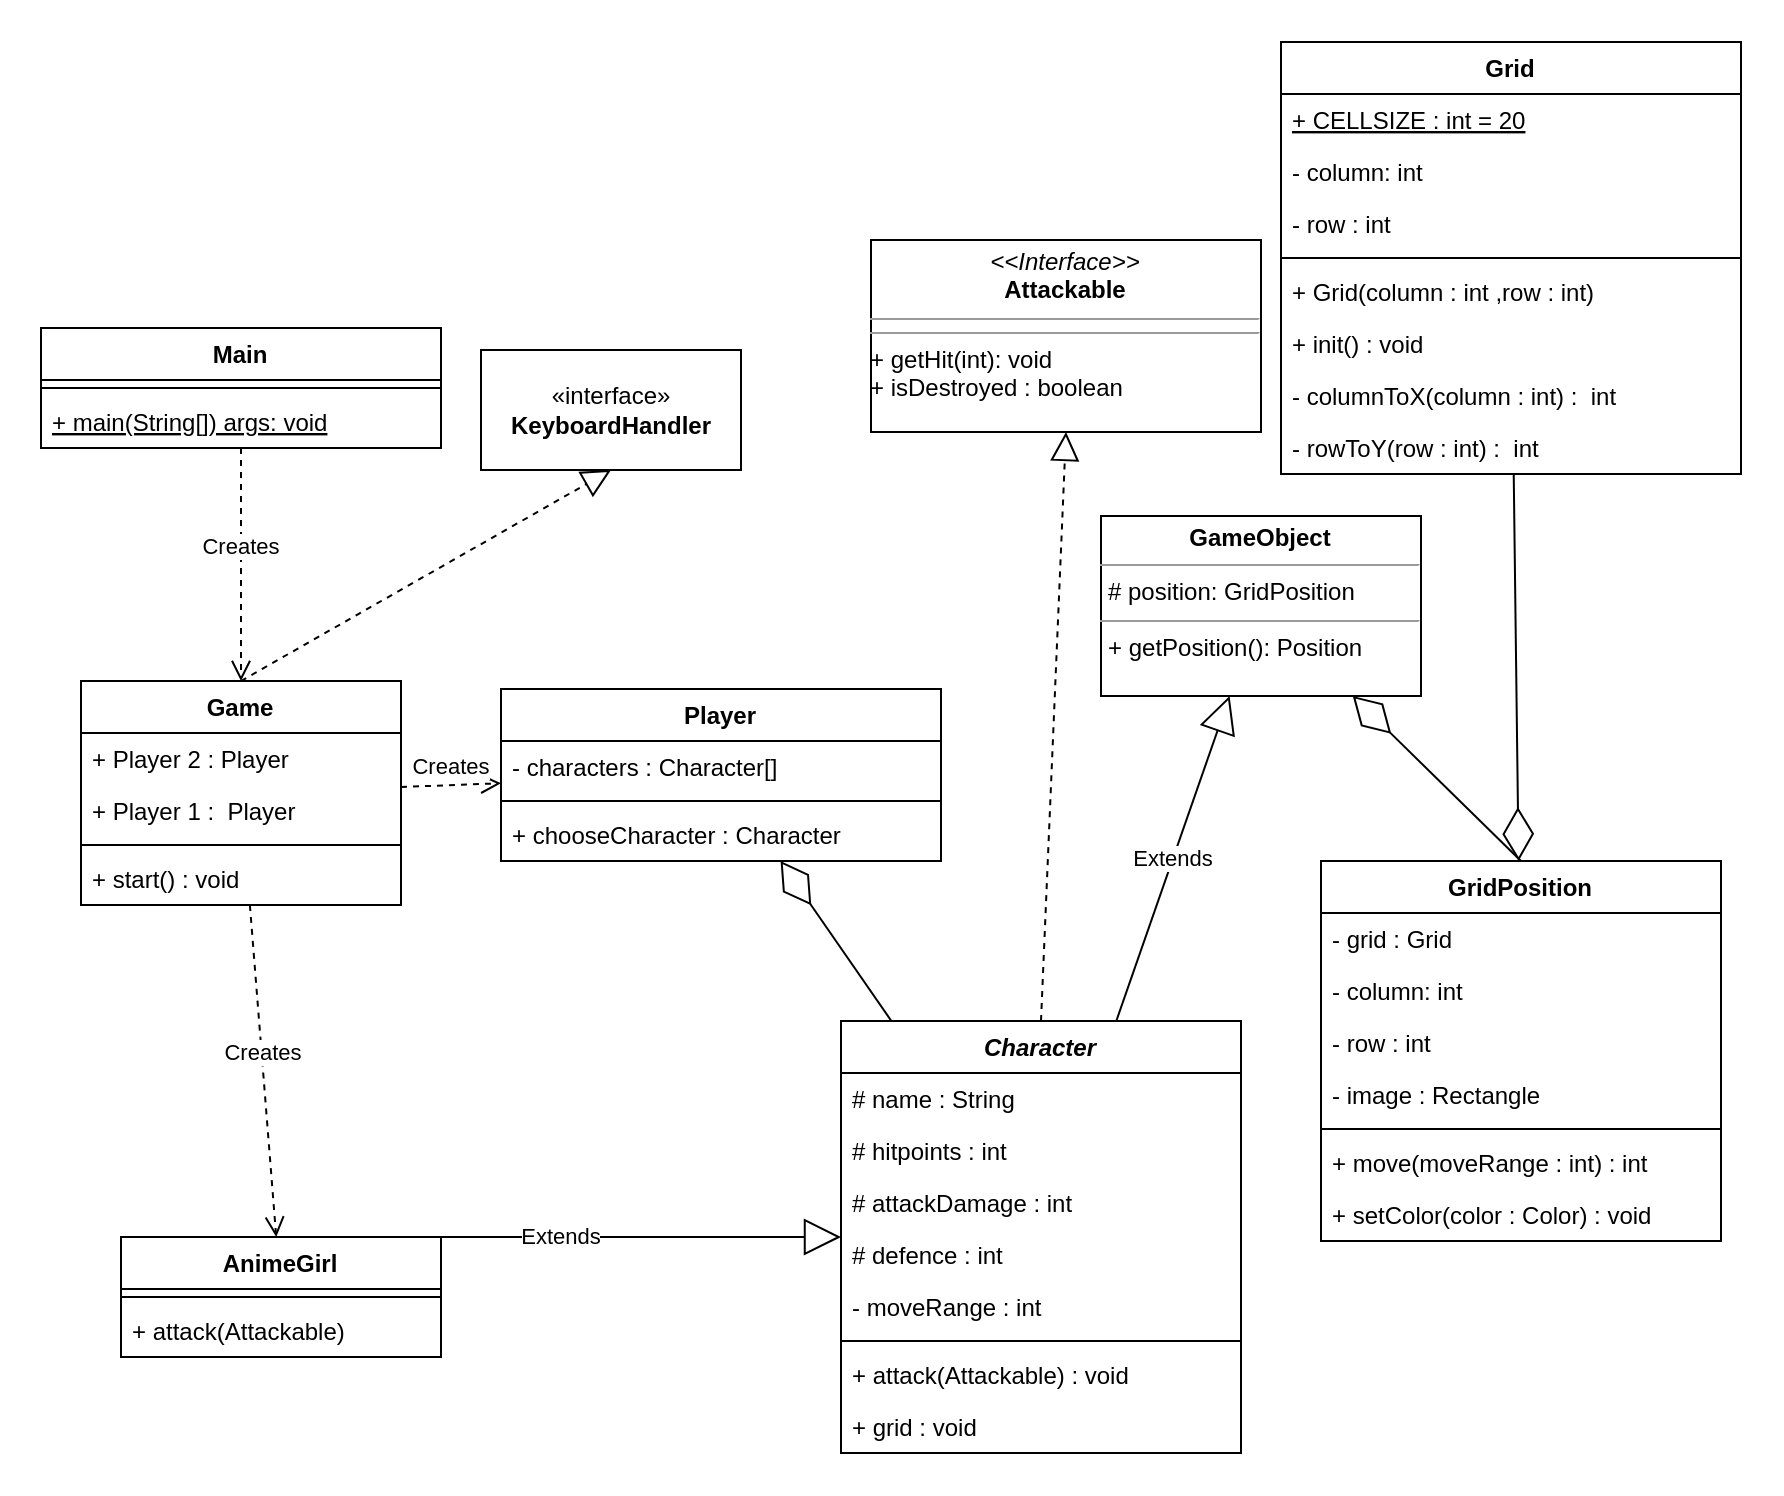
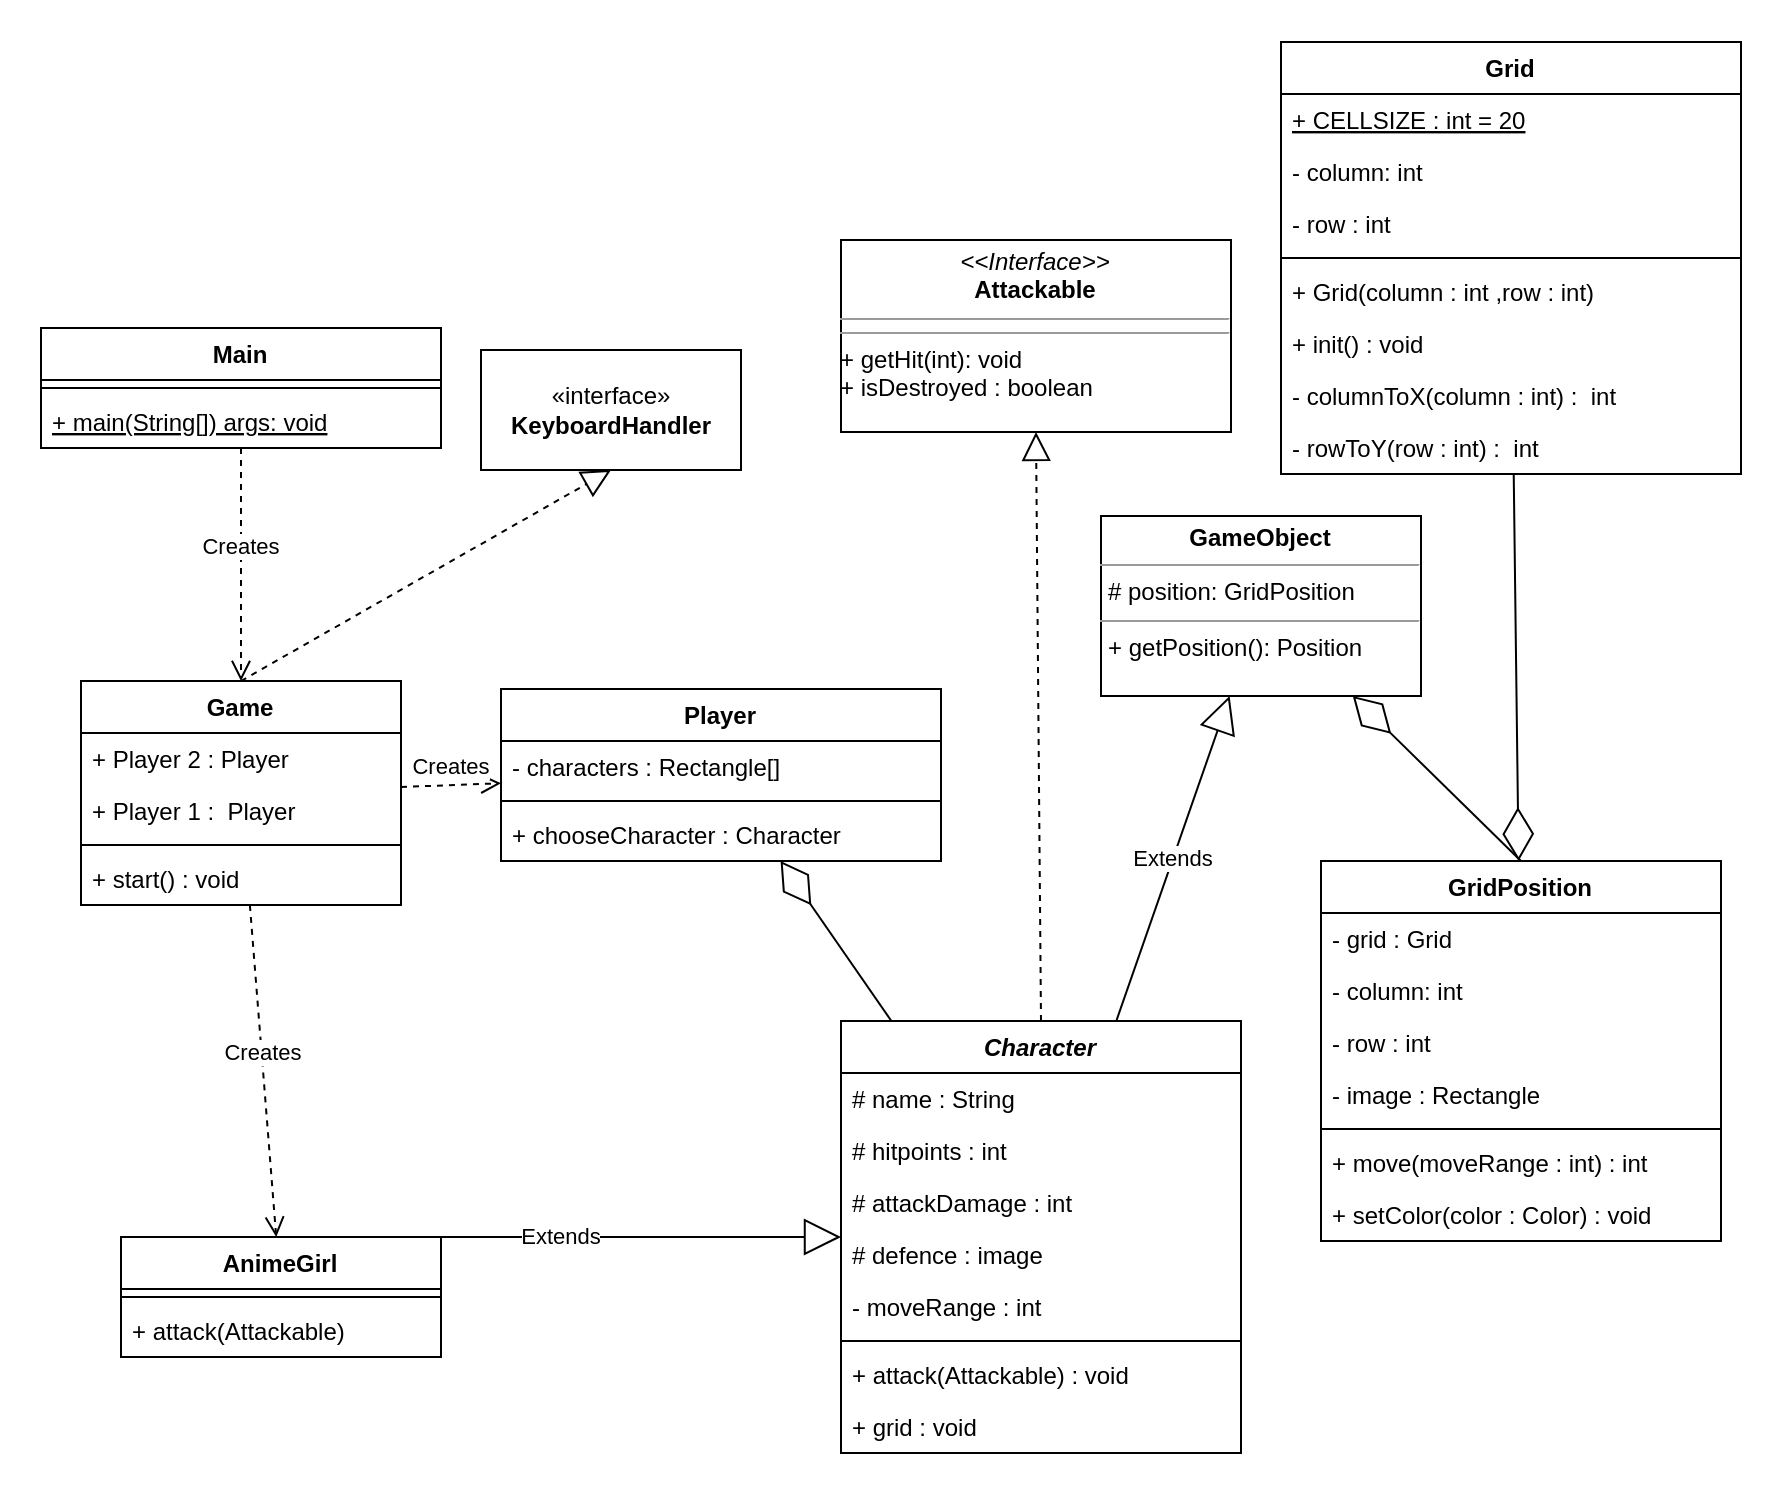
node "<<Interface>> Attackable + getHit(int): void + isDestroyed : boolean": moved (1066, 336) -> (1036, 336)
node "- characters : Character[]": label "- characters : Character[]" -> "- characters : Rectangle[]"
node "# defence : int": label "# defence : int" -> "# defence : image"
